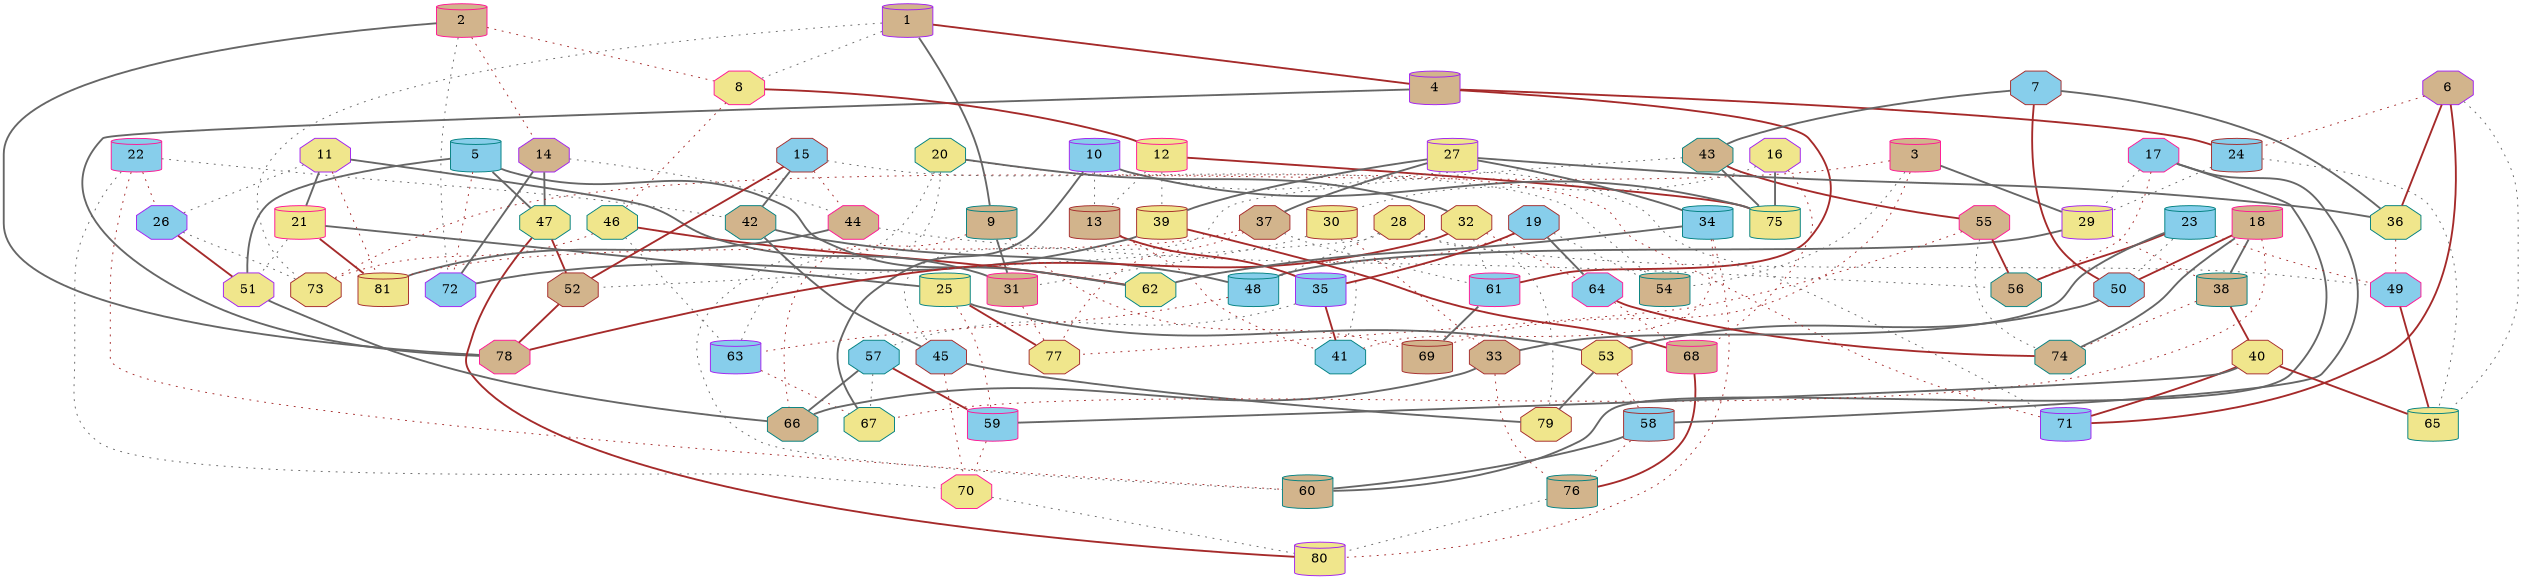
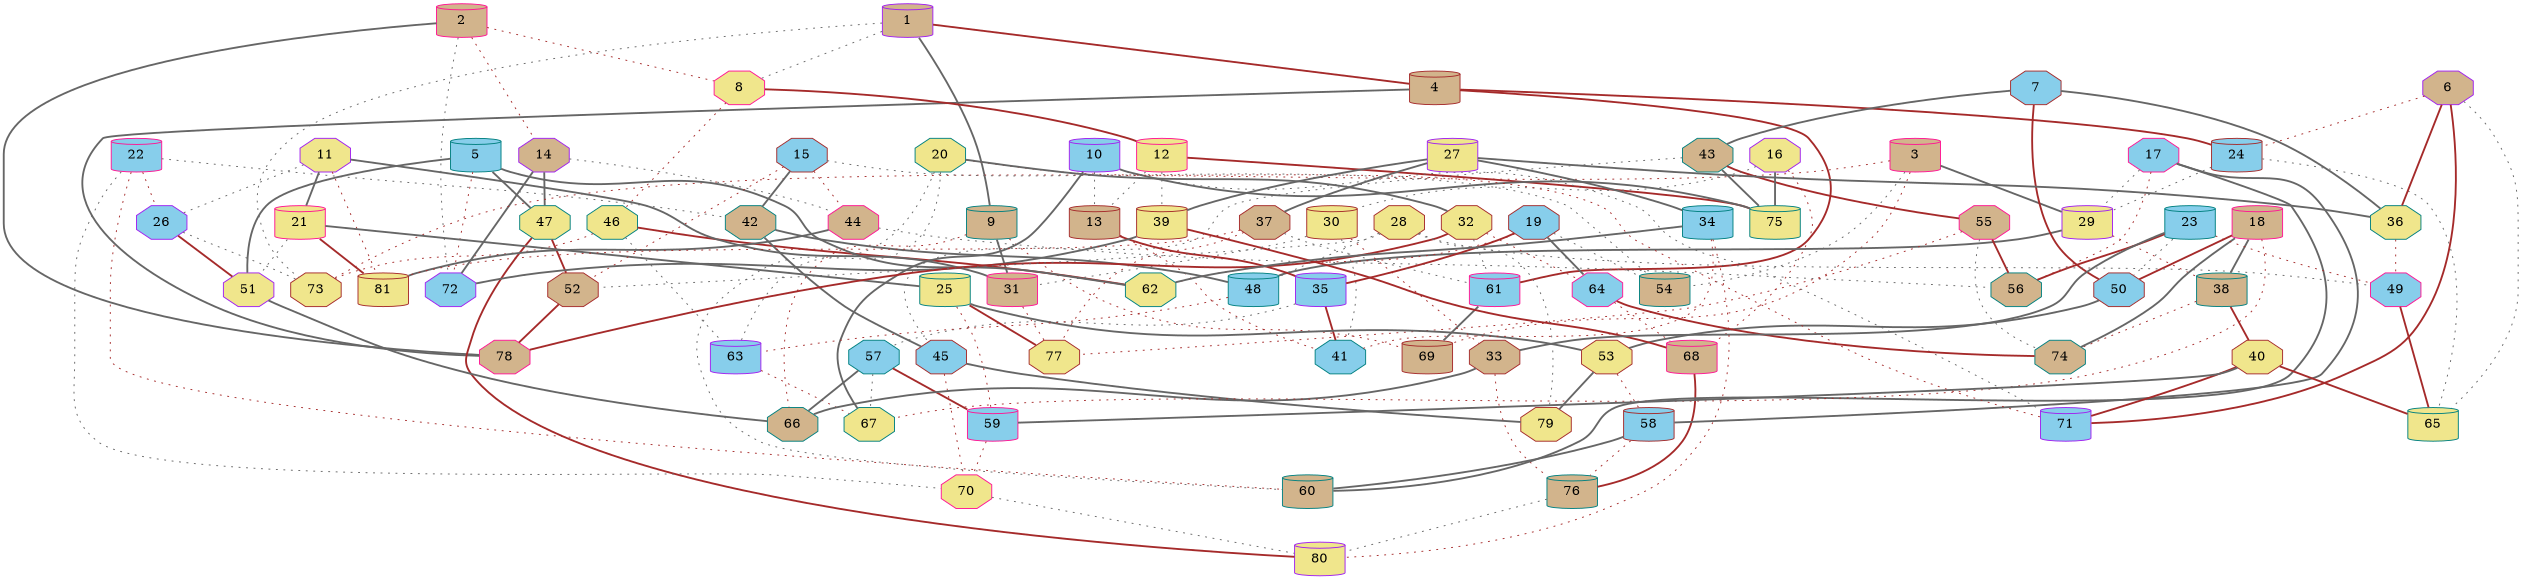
node "4": color purple -> brown
edge "15" -- "52": style bold -> dotted
